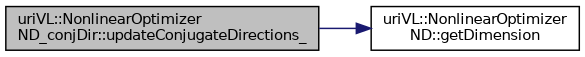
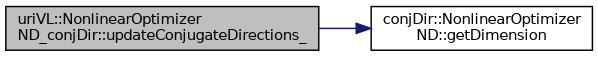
node "uriVL::NonlinearOptimizer ND::getDimension": label "uriVL::NonlinearOptimizer ND::getDimension" -> "conjDir::NonlinearOptimizer ND::getDimension"
